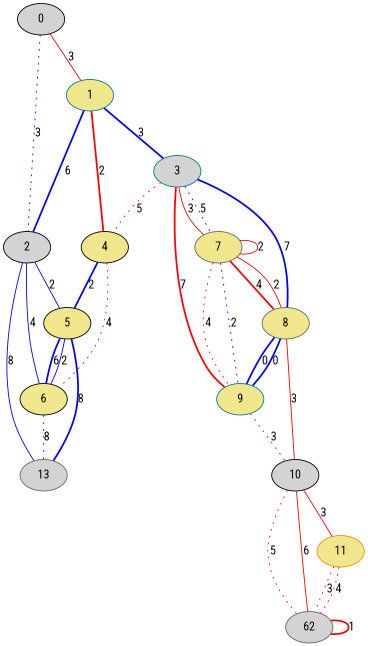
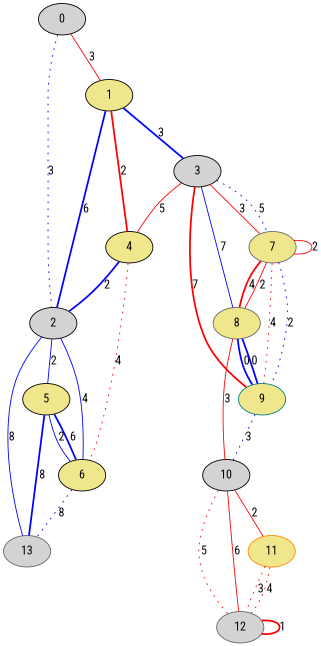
node "1": color teal -> black
node "3": color teal -> black
edge "3" -- "4": style dotted -> solid
edge "3" -- "8": style bold -> solid
edge "4" -- "5": now "4" -- "2"
edge "9" -- "10": color red -> blue
edge "10" -- "11": label "3" -> "2"
node "62": label "62" -> "12"
